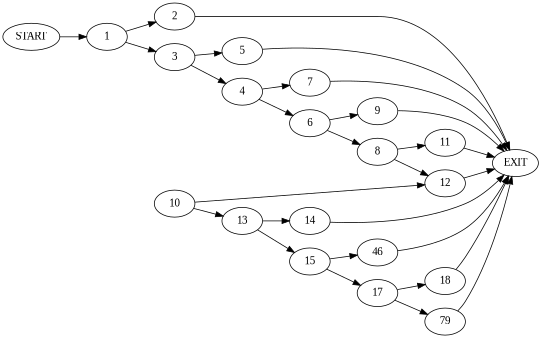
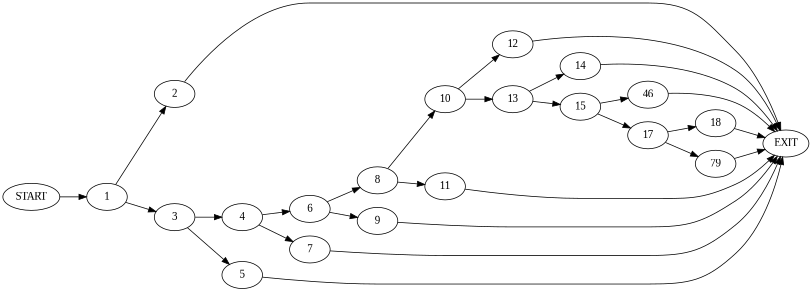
edge "8" -> "12": now "8" -> "10"
